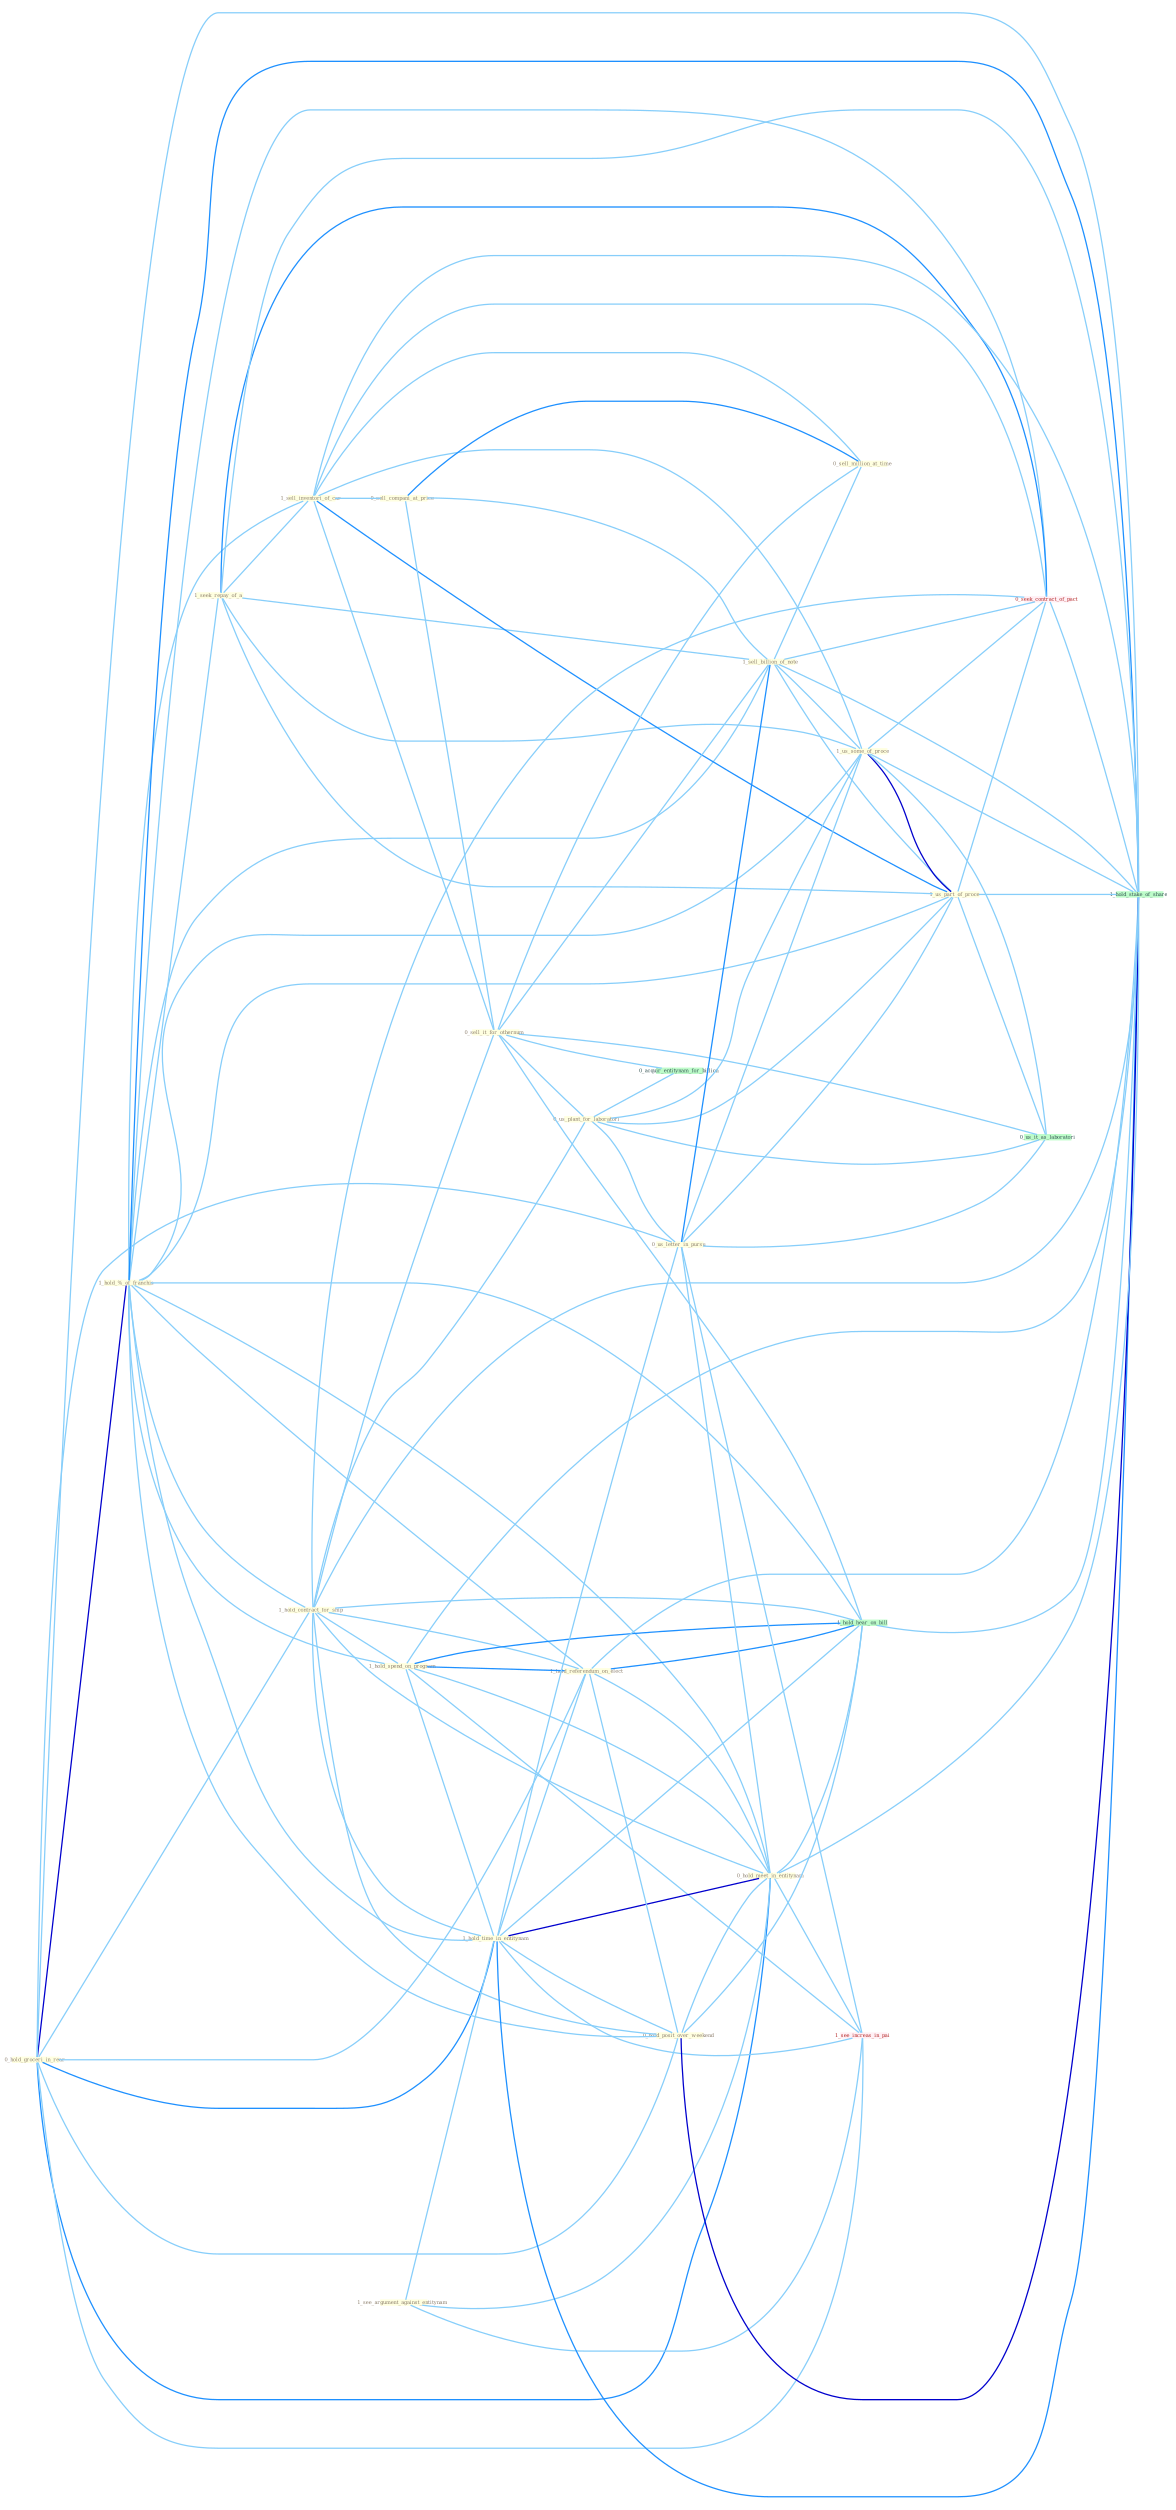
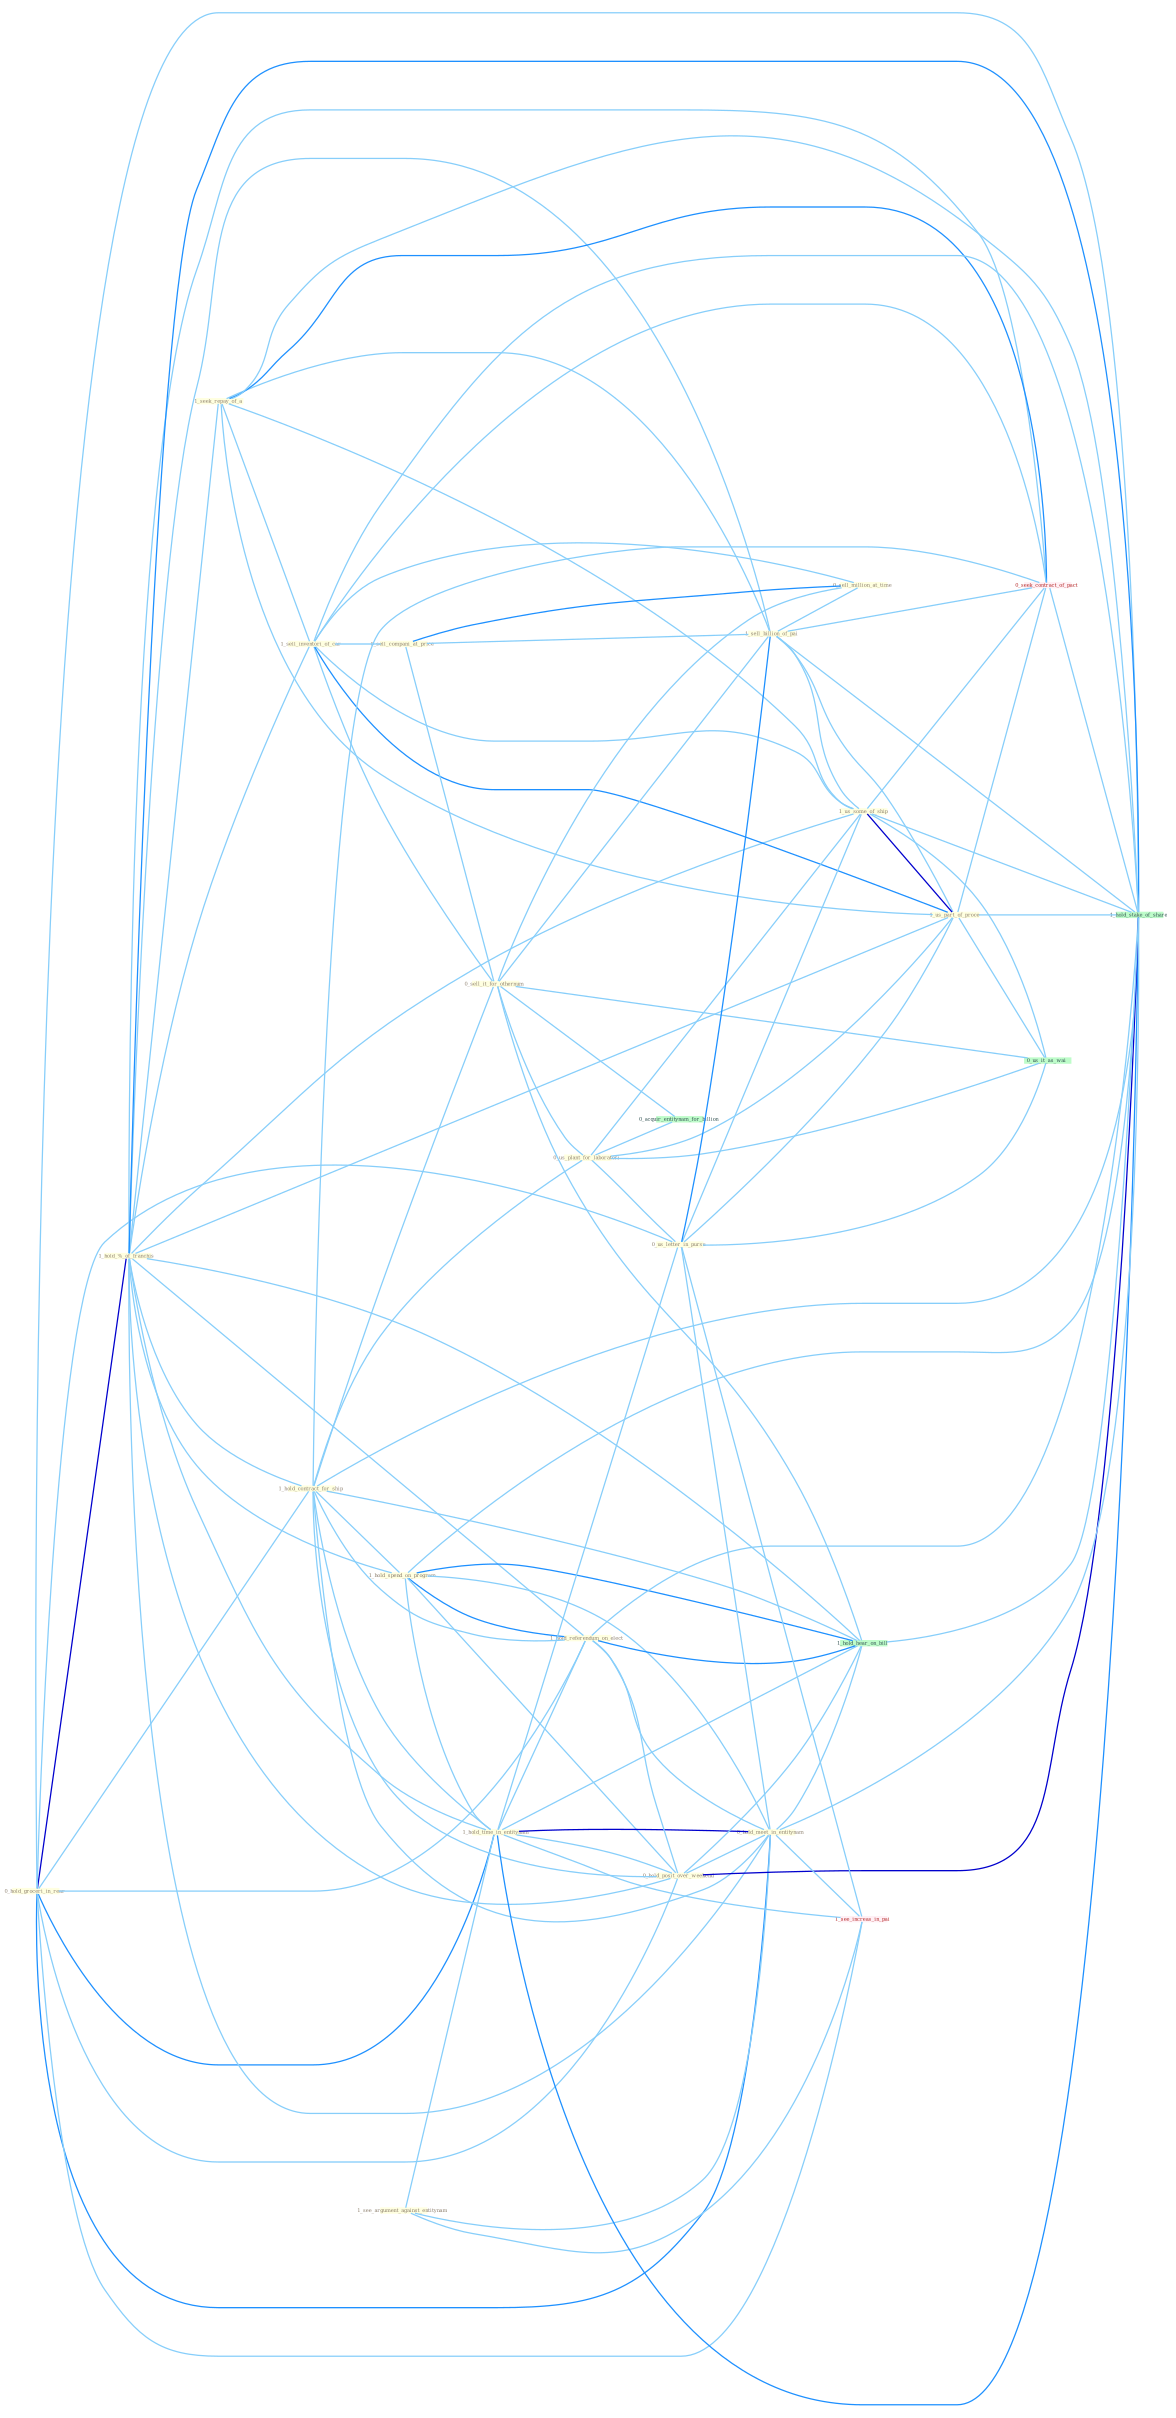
node "1_sell_billion_of_note": label "1_sell_billion_of_note" -> "1_sell_billion_of_pai"
node "1_us_some_of_proce": label "1_us_some_of_proce" -> "1_us_some_of_ship"
node "0_us_it_as_laboratori": label "0_us_it_as_laboratori" -> "0_us_it_as_wai"
edge "1_hold_spend_on_program" -- "1_see_increas_in_pai": now "1_hold_spend_on_program" -- "0_hold_posit_over_weekend"
